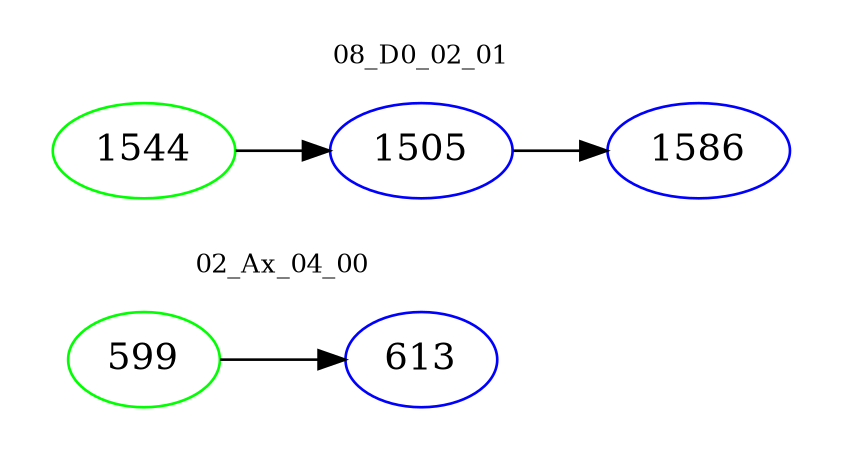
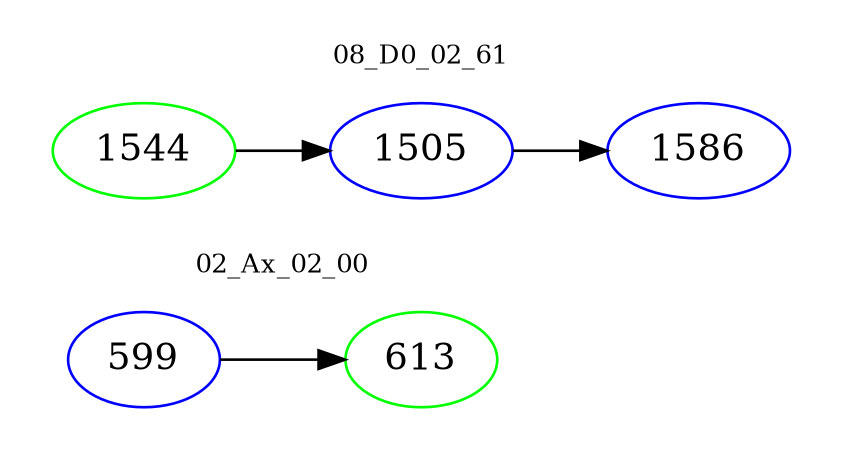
cluster "08_D0_02_01": label "08_D0_02_01" -> "08_D0_02_61"
cluster "02_Ax_04_00": label "02_Ax_04_00" -> "02_Ax_02_00"
node "599": color green -> blue
node "613": color blue -> green
